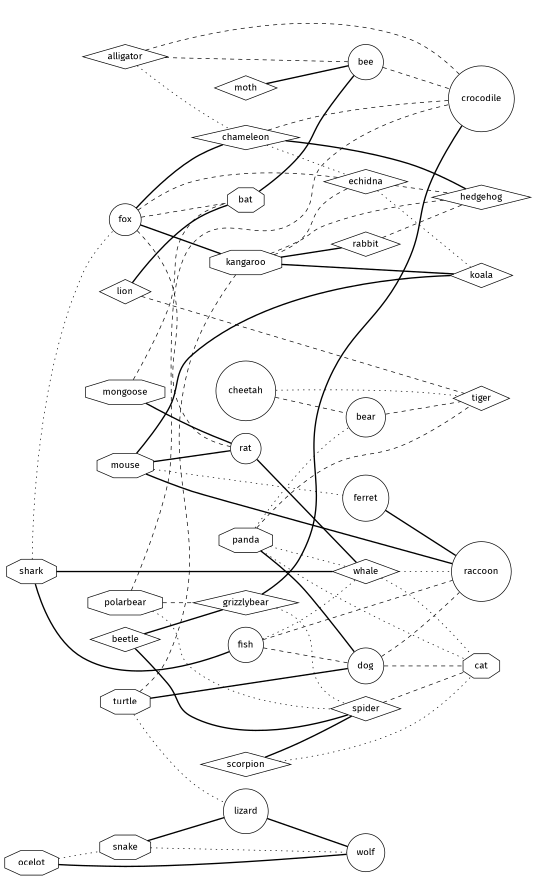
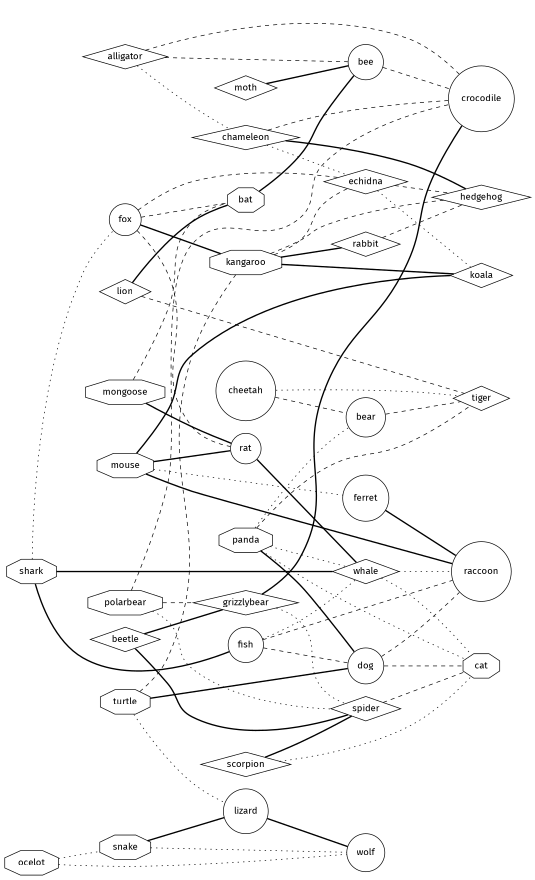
edge "chameleon" -- "fox": removed
edge "wolf" -- "ocelot": style bold -> dotted
